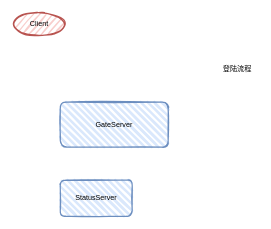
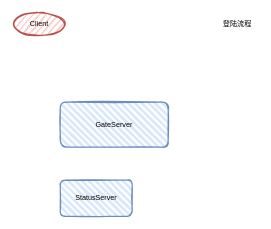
node "登陆流程": moved (237, 69) -> (237, 24)
